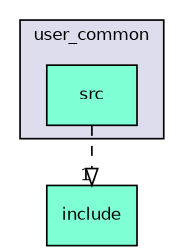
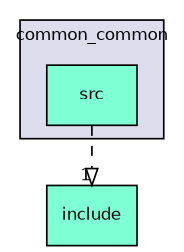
cluster "user_common": label "user_common" -> "common_common"
